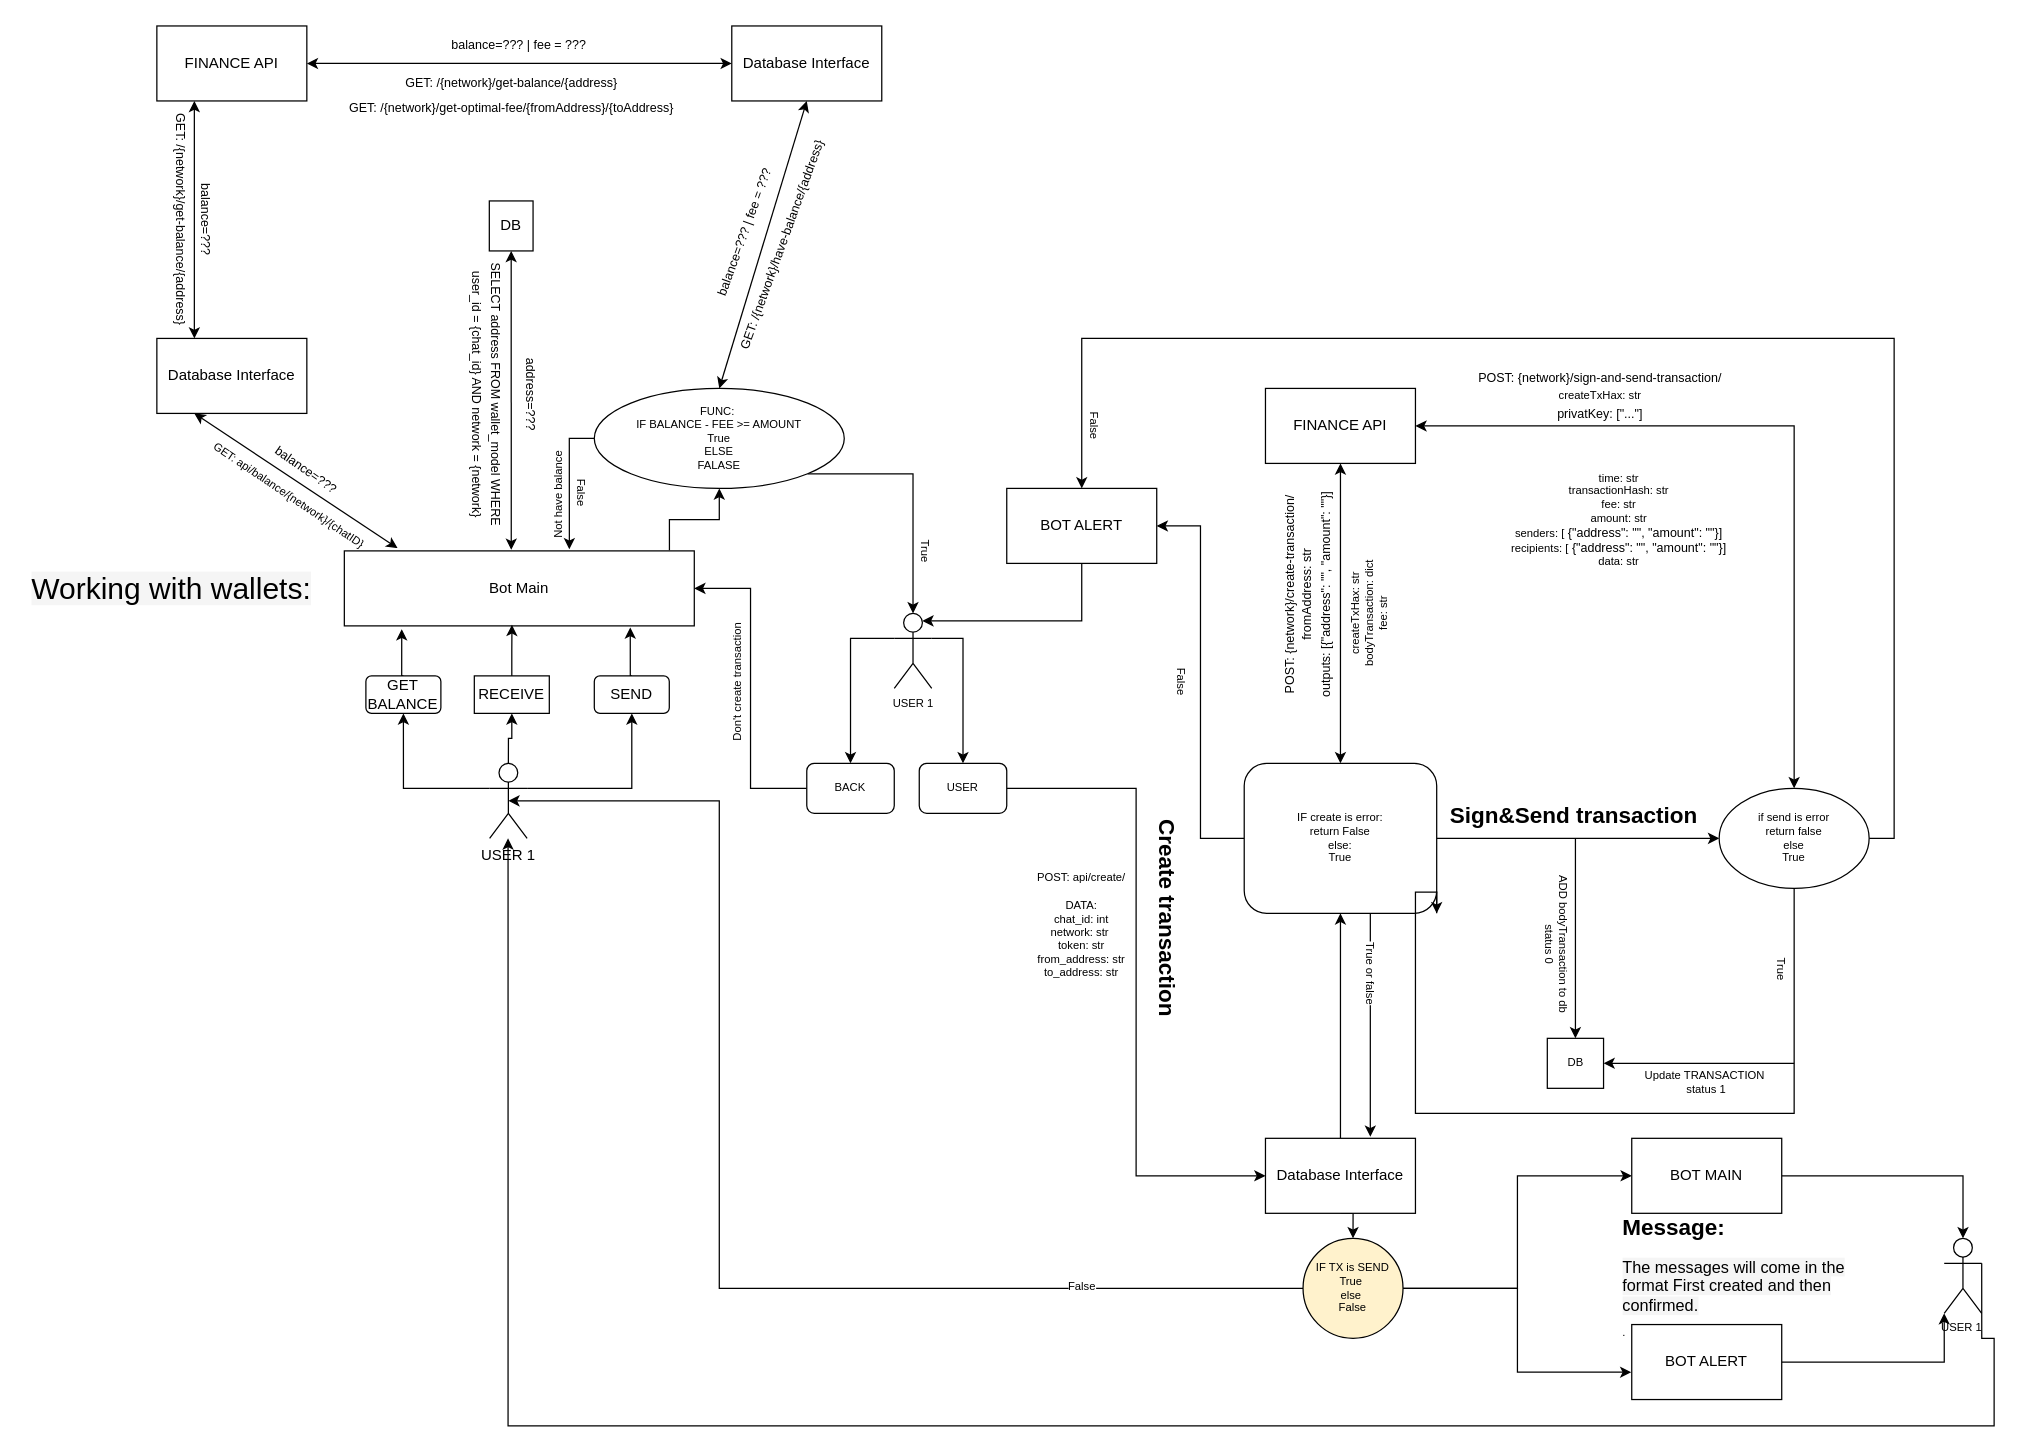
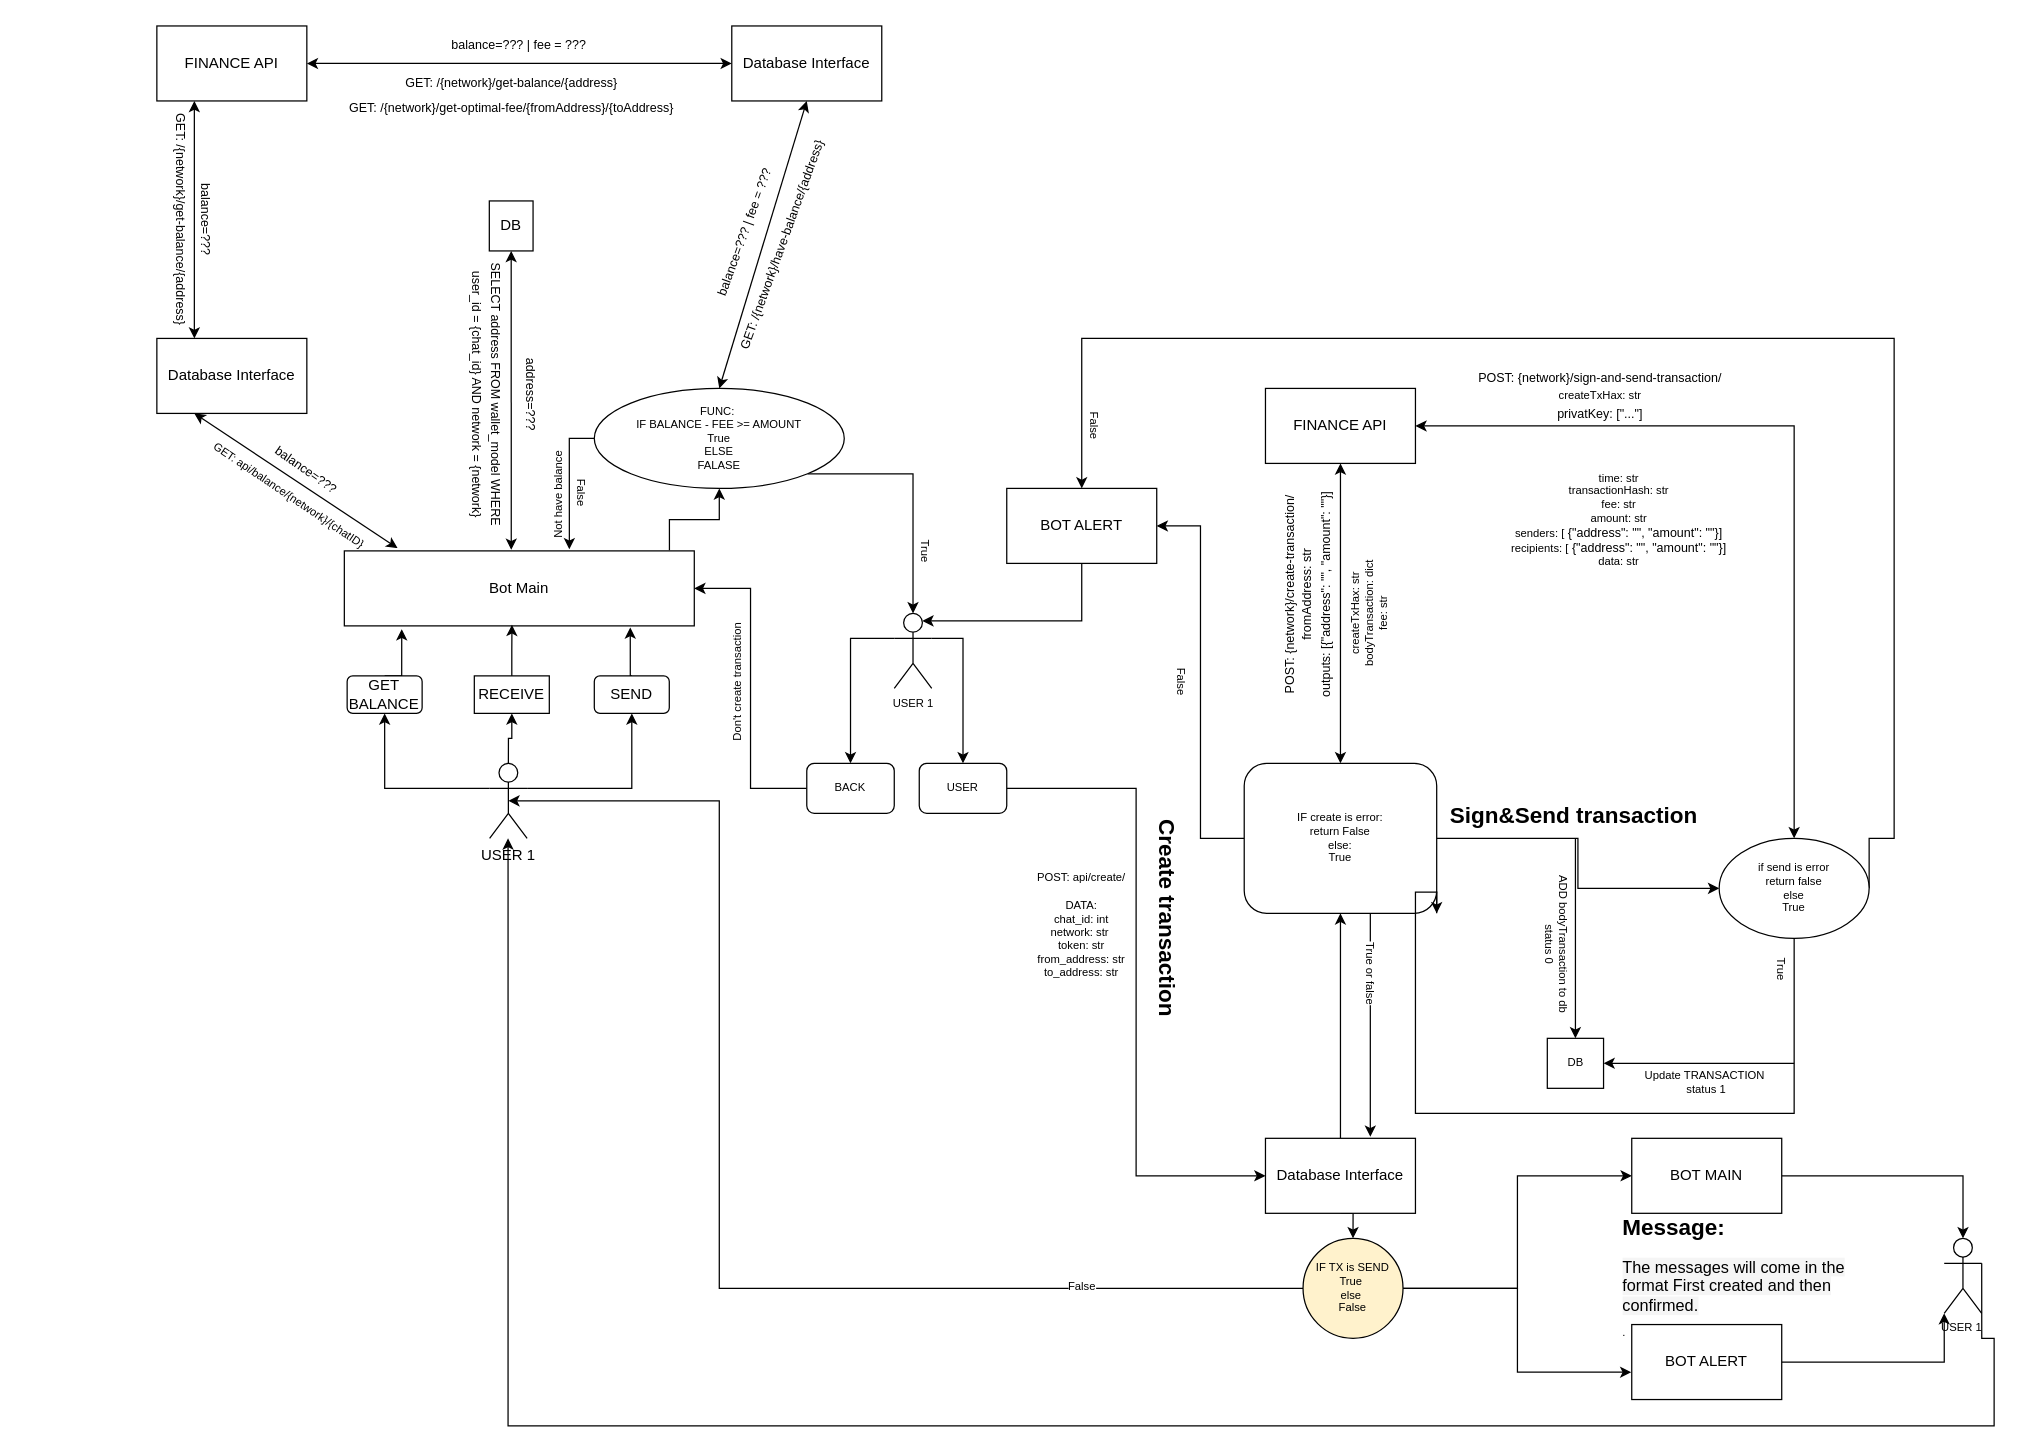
node "Working with wallets:": removed
node "GET BALANCE": moved (403, 694) -> (385, 694)
node "if send is error return false else True": moved (1794, 838) -> (1794, 888)
